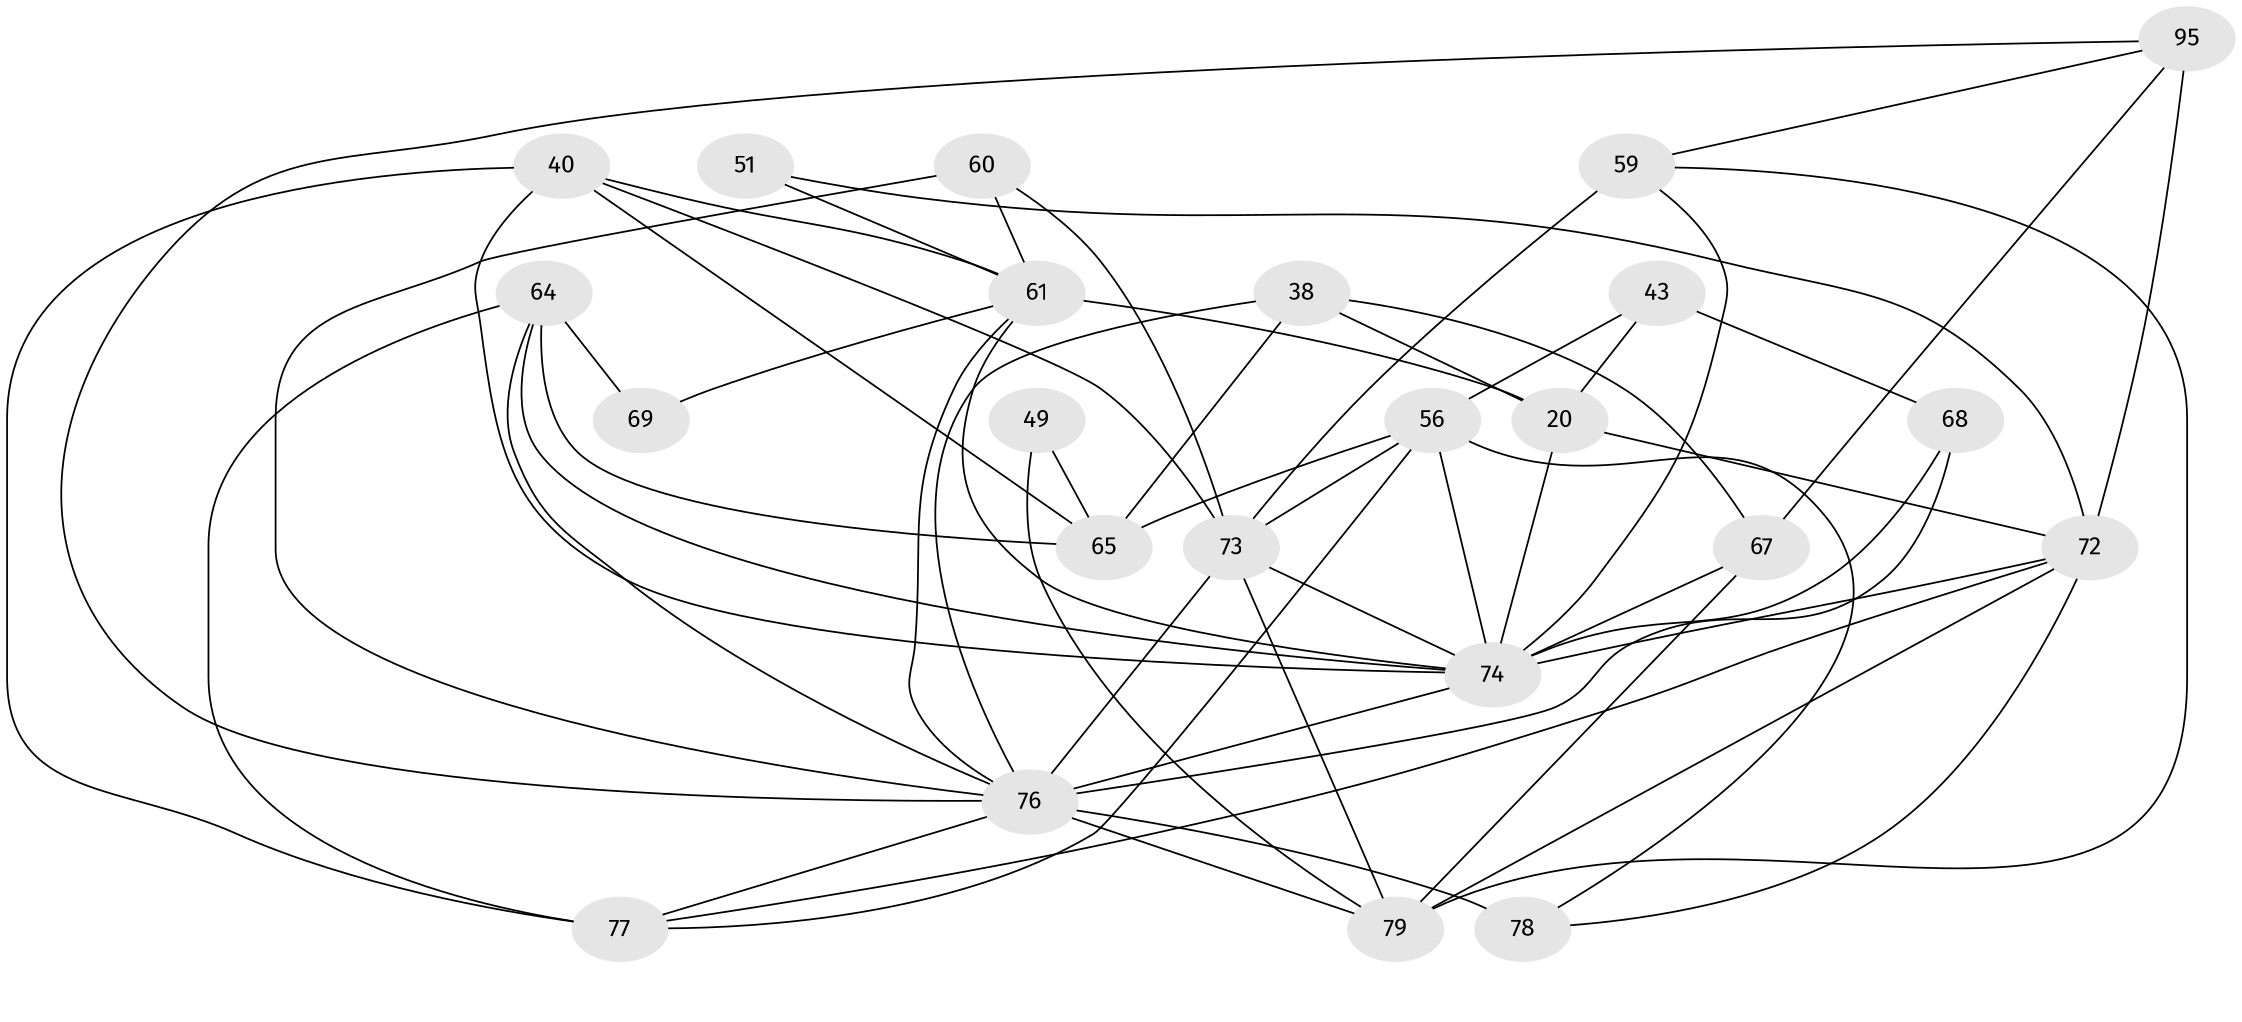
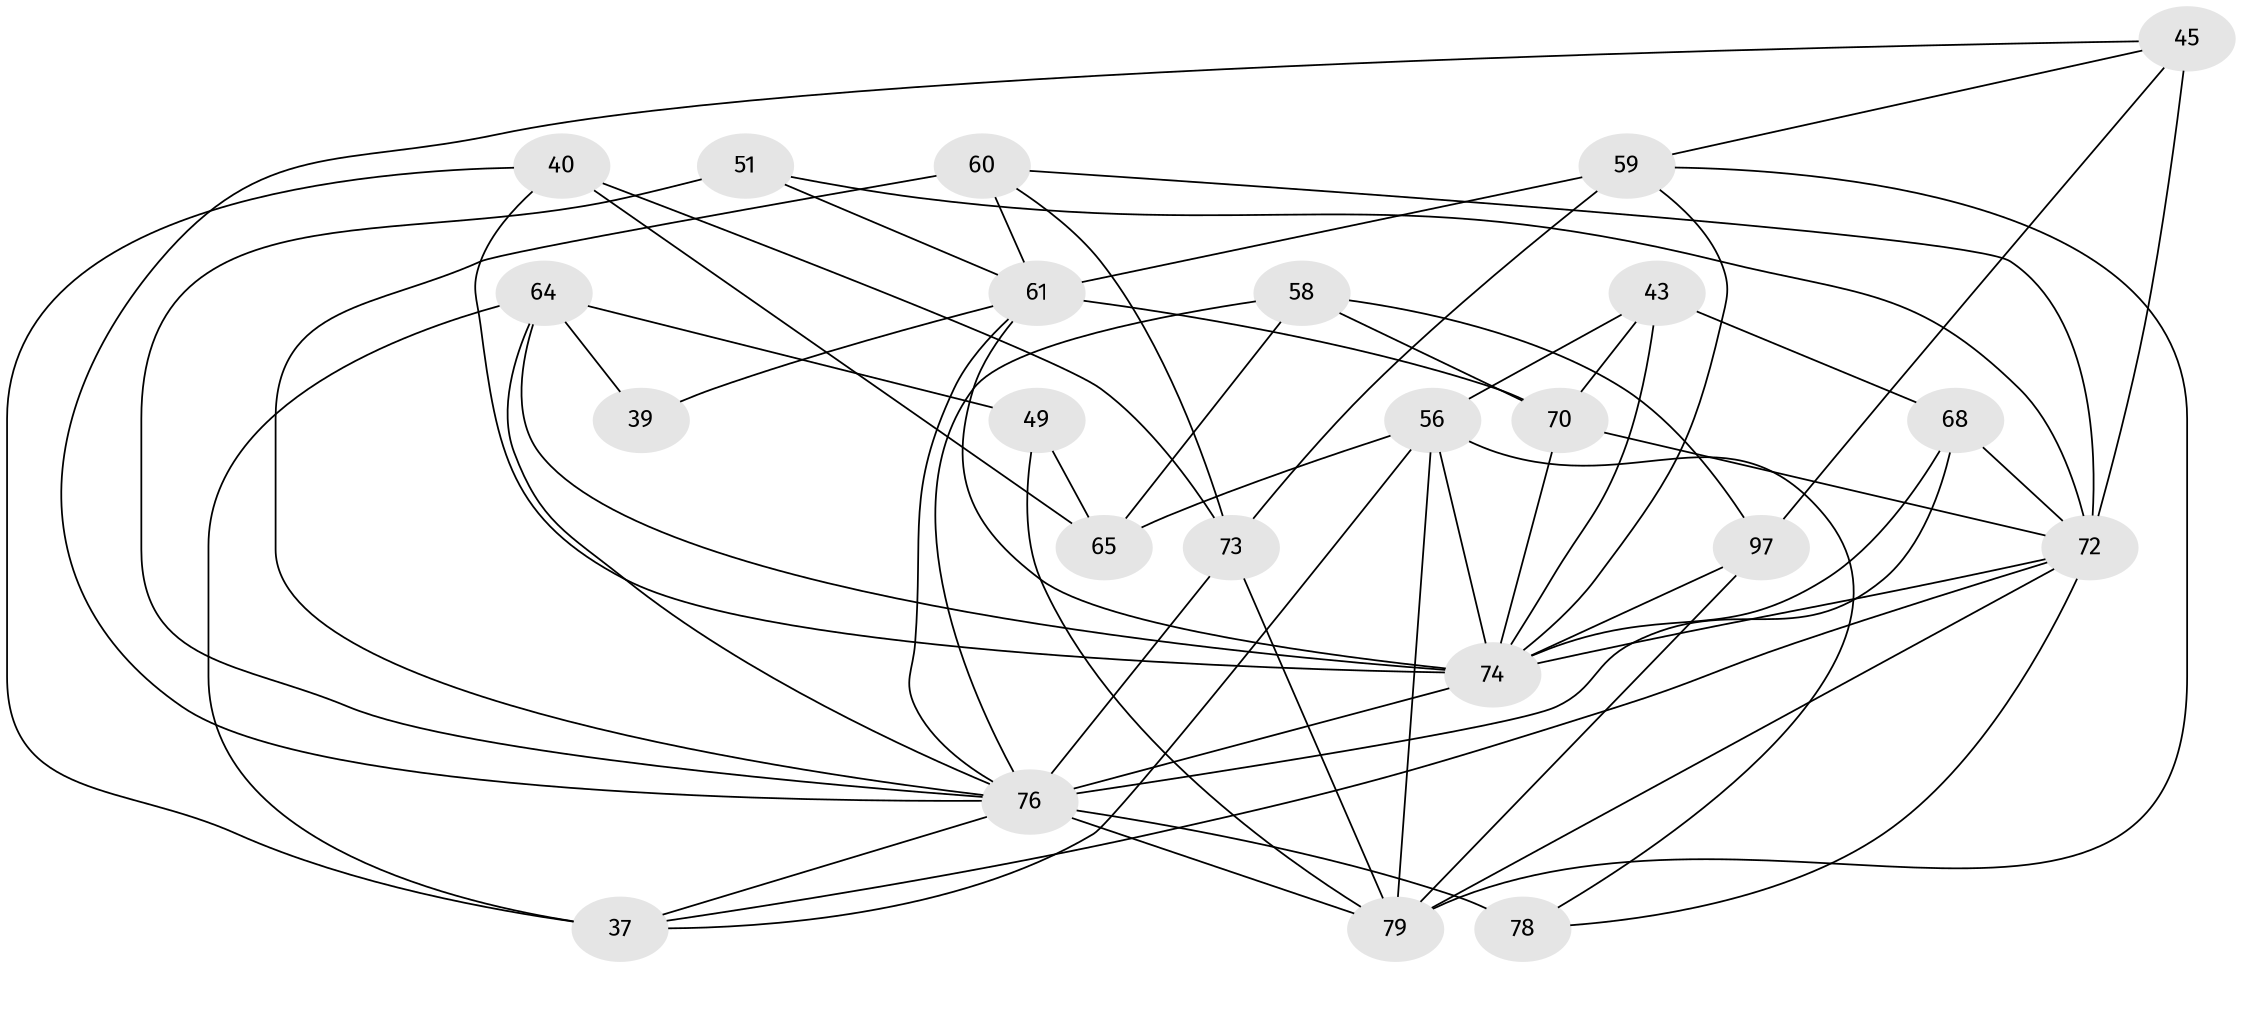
node "95": label "95" -> "45"
edge "60" -- "72": added
edge "40" -- "61": now "59" -- "61"
node "38": label "38" -> "58"
node "69": label "69" -> "39"
node "20": label "20" -> "70"
edge "56" -- "73": now "56" -- "79"
edge "68" -- "72": added
edge "64" -- "65": now "64" -- "49"
node "67": label "67" -> "97"
edge "51" -- "76": added
edge "73" -- "74": now "43" -- "74"
node "77": label "77" -> "37"
